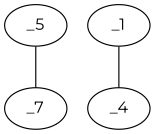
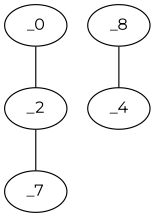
node "_0": added
node "_5": label "_5" -> "_2"
node "_1": label "_1" -> "_8"
